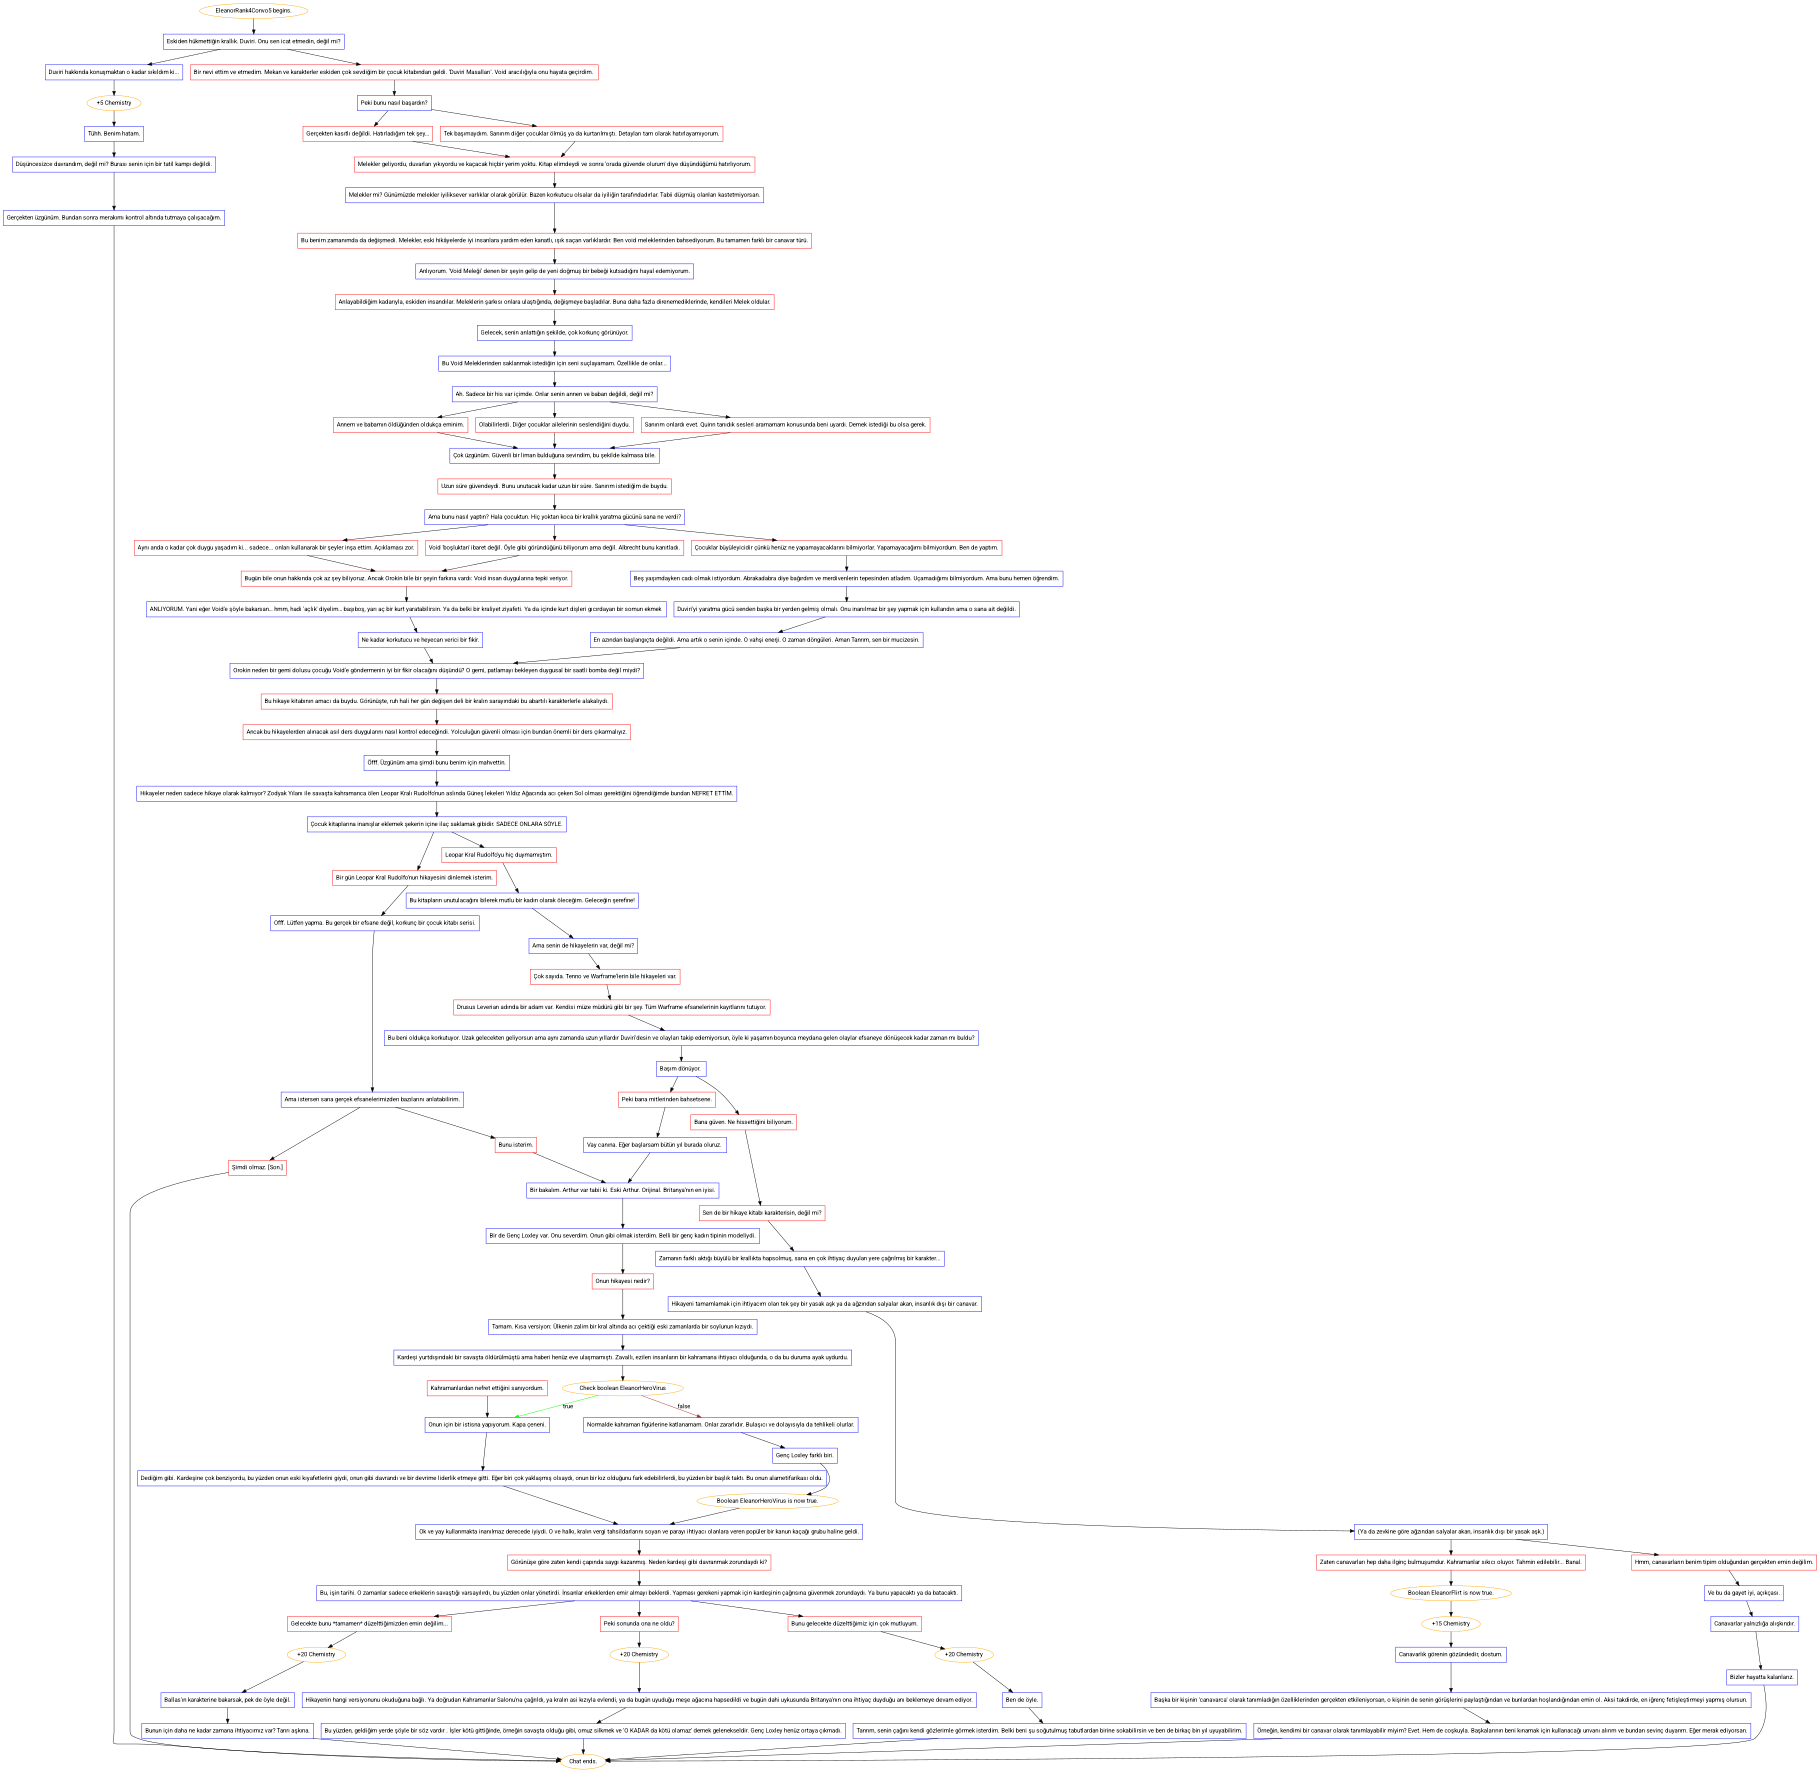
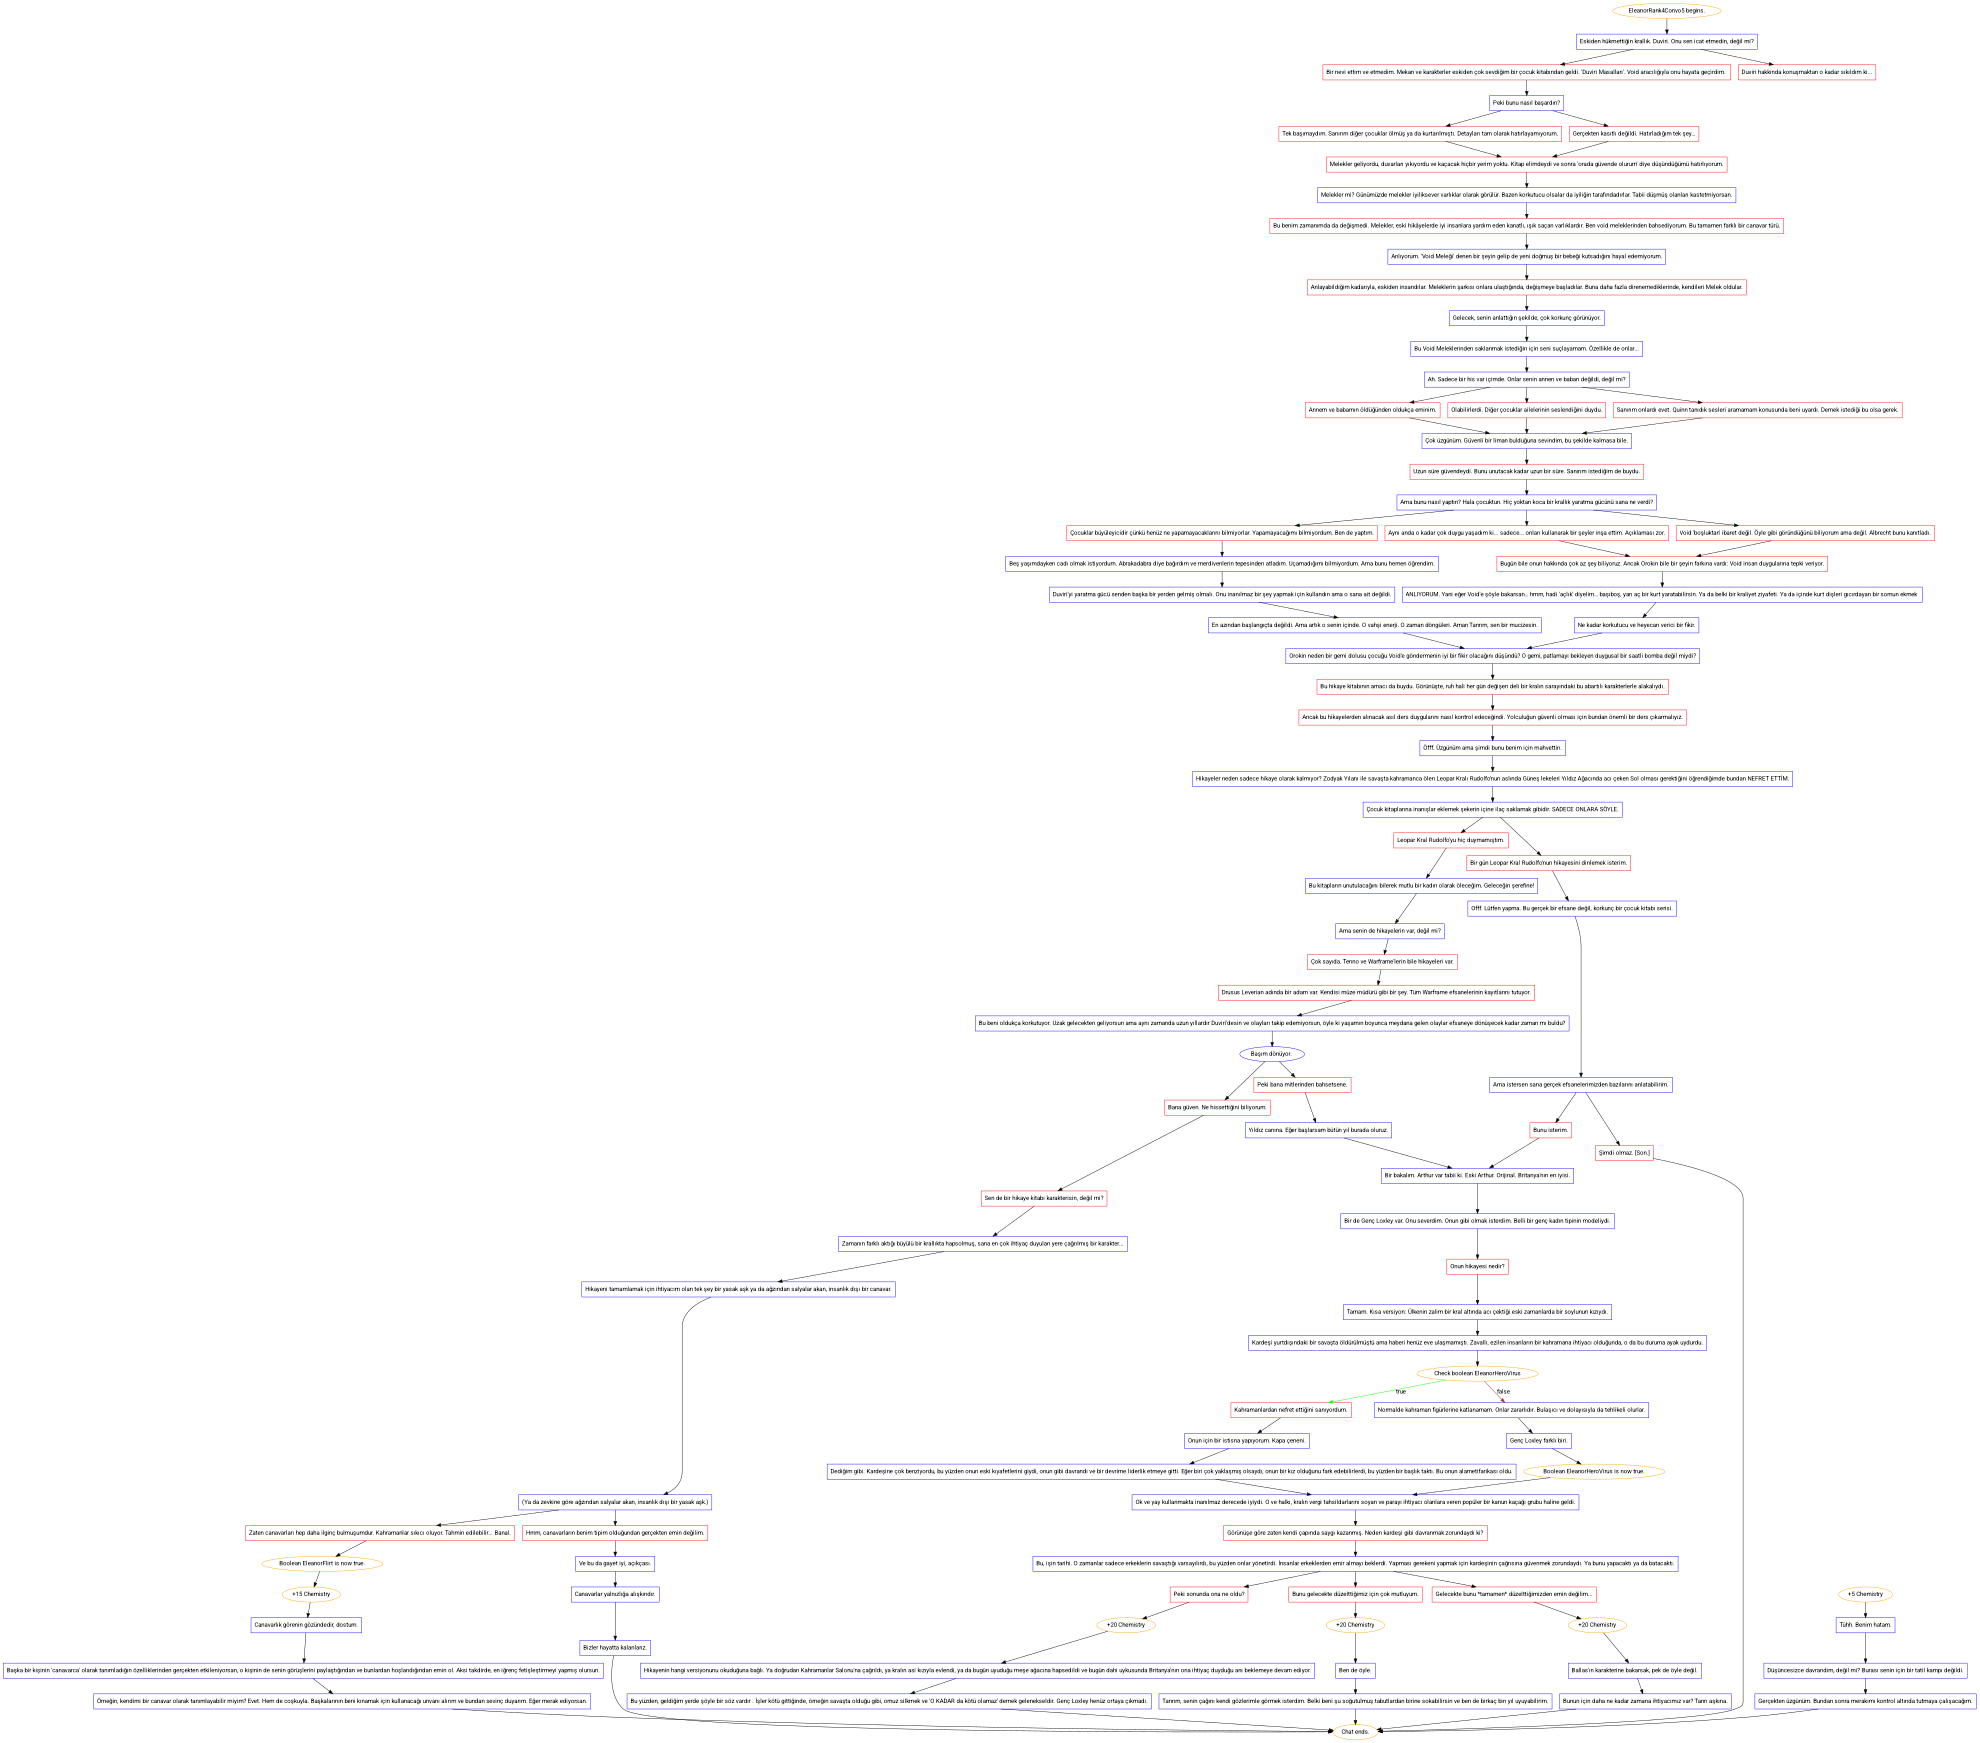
node "Duviri hakkında konuşmaktan o kadar sıkıldım ki...": color blue -> red
edge "Duviri hakkında konuşmaktan o kadar sıkıldım ki..." -> "+5 Chemistry": removed
node "Başım dönüyor.": shape box -> ellipse
node "Vay canına. Eğer başlarsam bütün yıl burada oluruz.": label "Vay canına. Eğer başlarsam bütün yıl burada oluruz." -> "Yıldız canına. Eğer başlarsam bütün yıl burada oluruz."
edge "Check boolean EleanorHeroVirus" -> "Onun için bir istisna yapıyorum. Kapa çeneni.": now "Check boolean EleanorHeroVirus" -> "Kahramanlardan nefret ettiğini sanıyordum."
